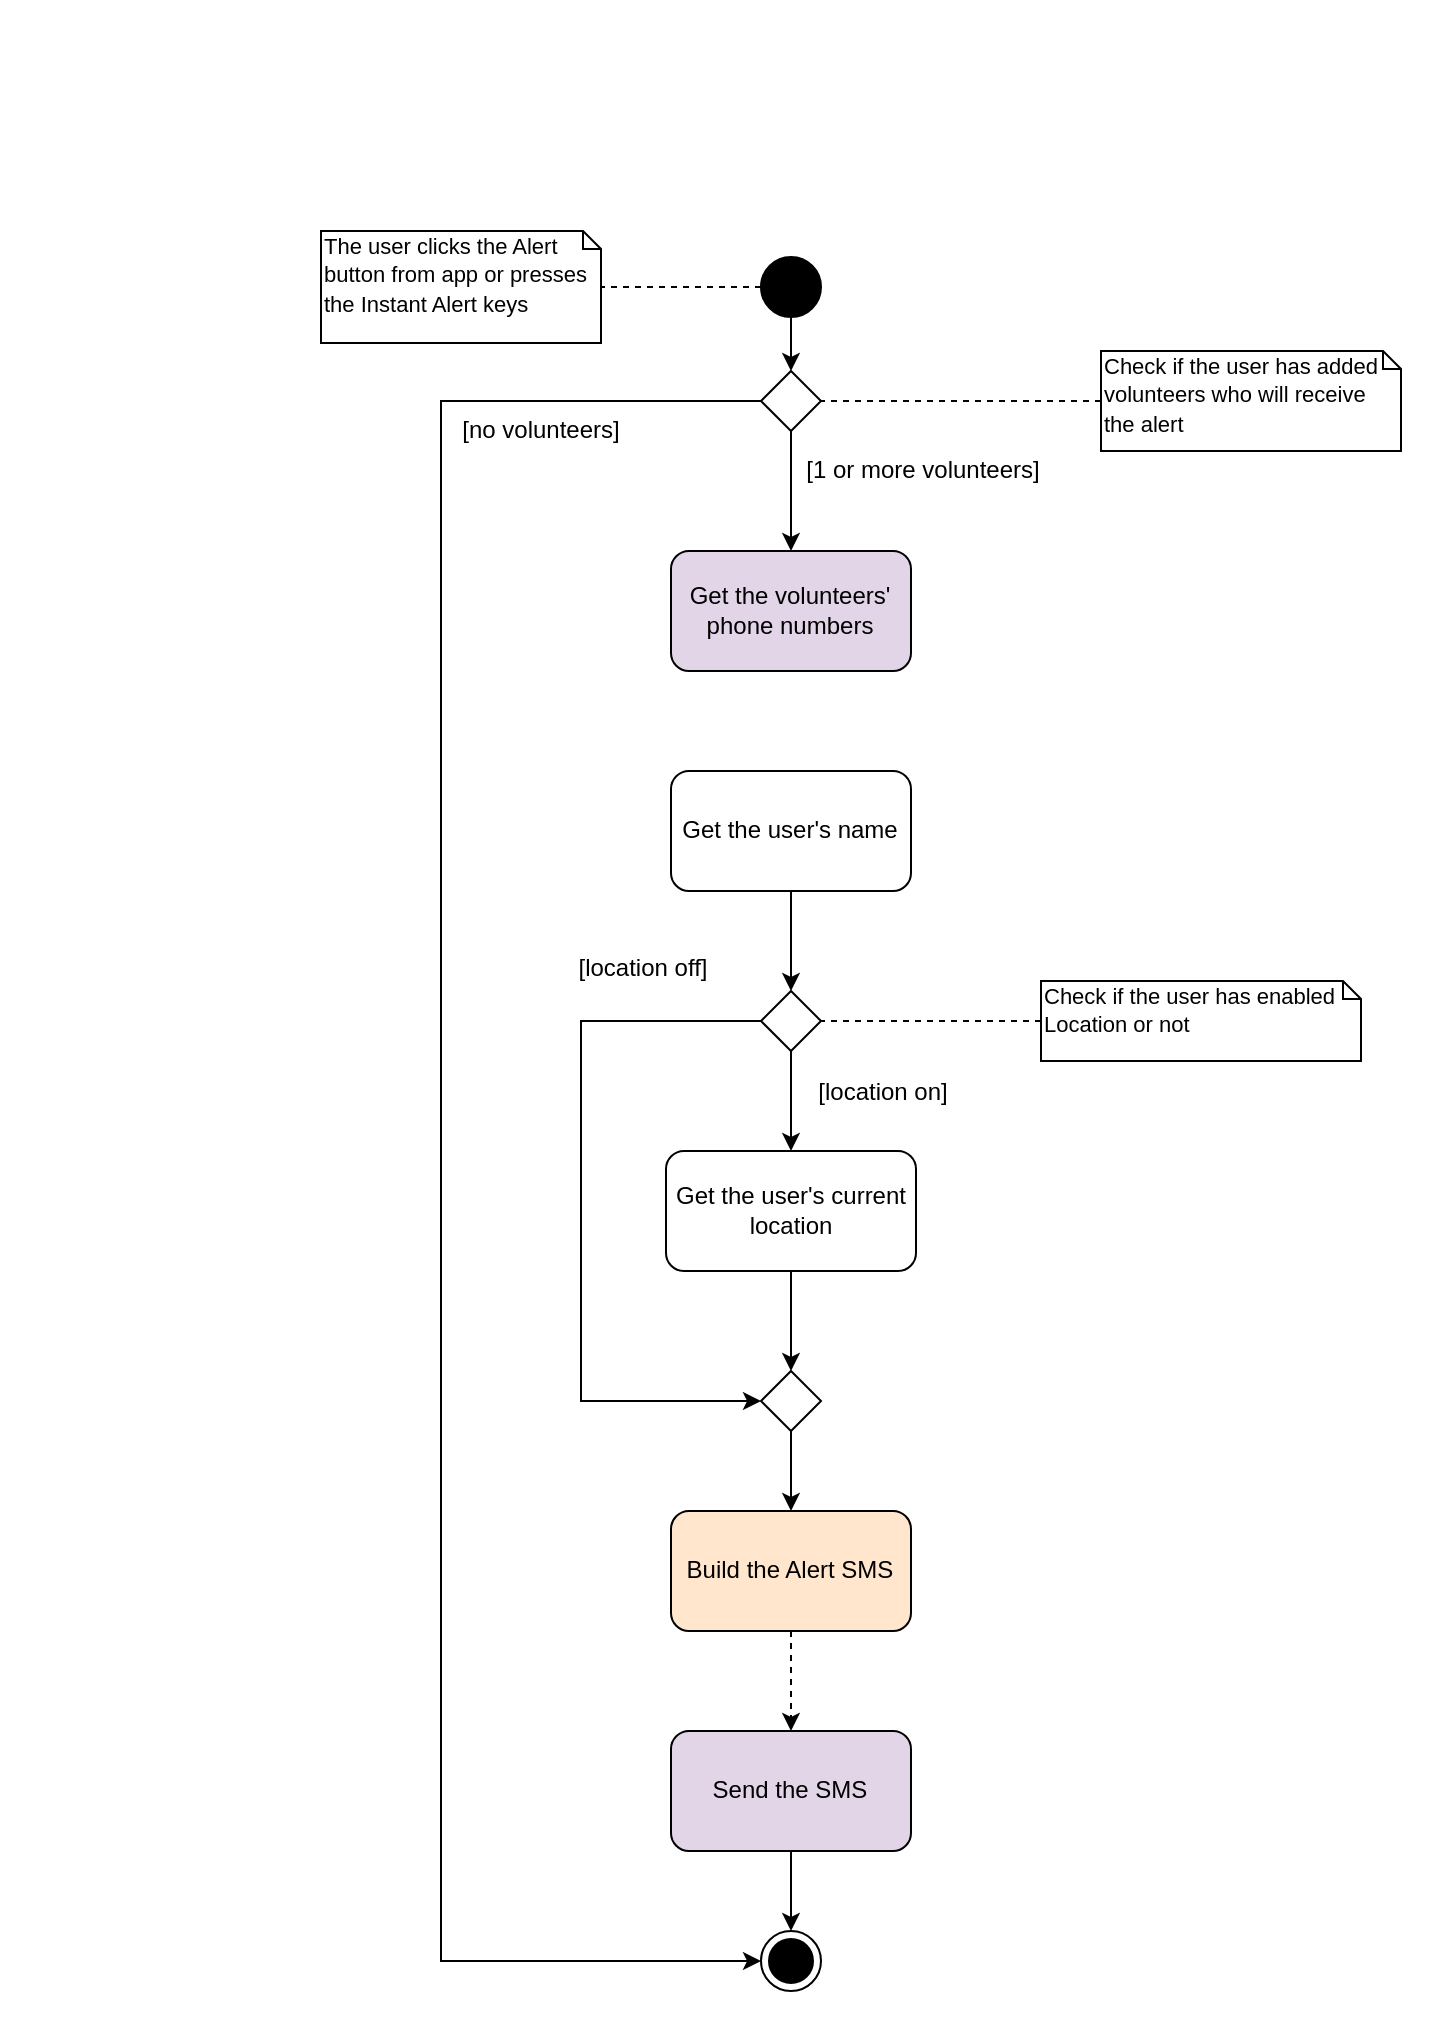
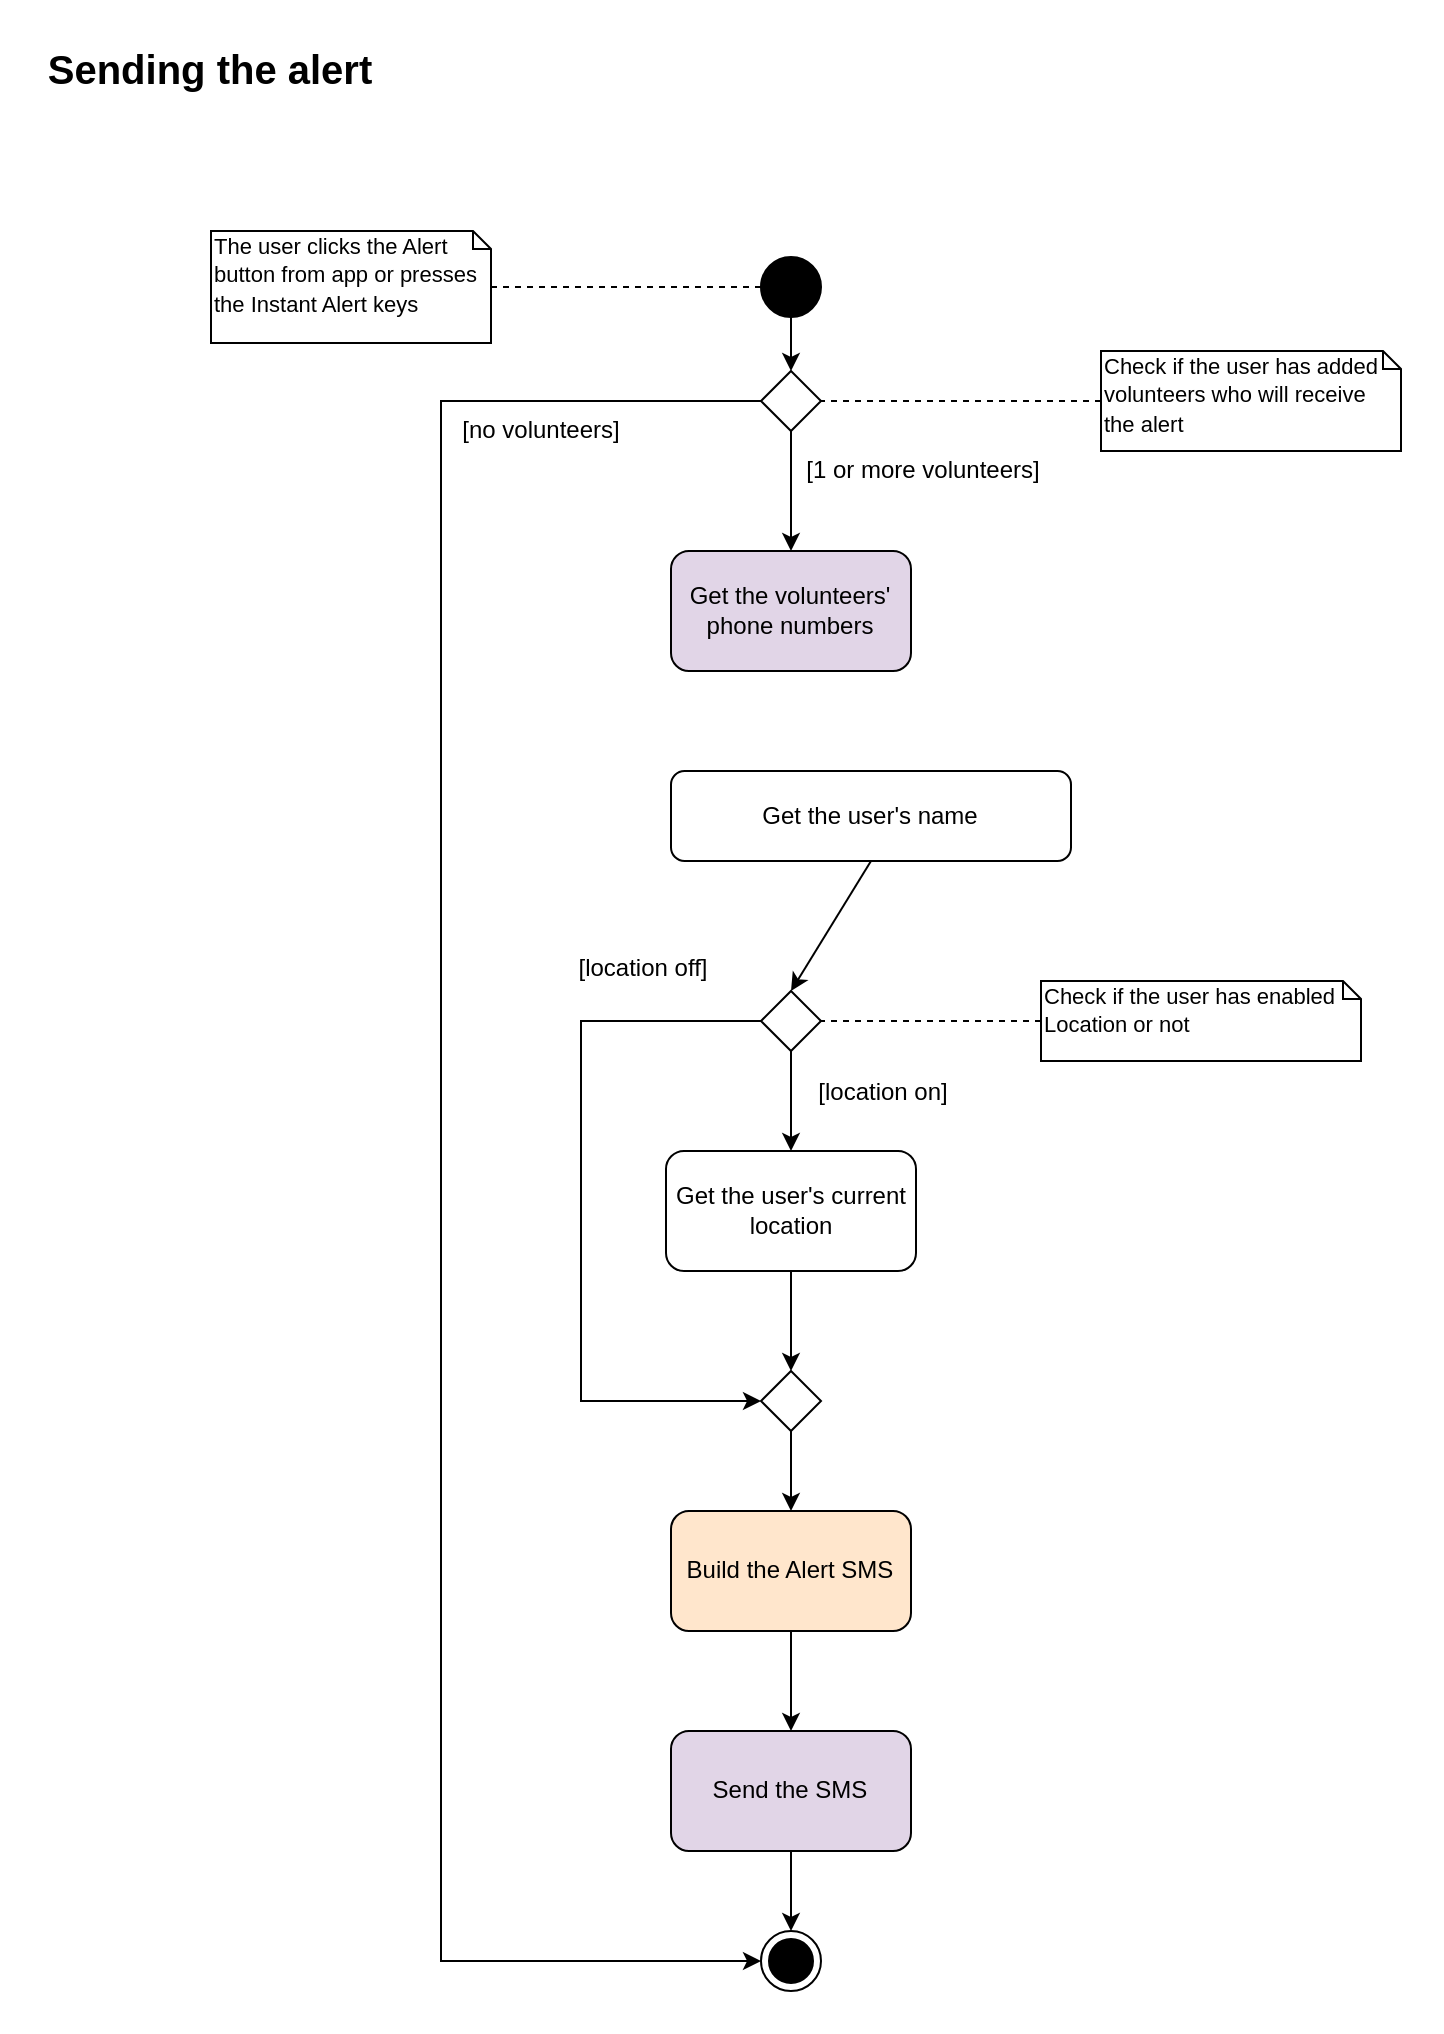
node "Sending the alert": added
node "The user clicks the Alert button from app or presses the Instant Alert keys": moved (461, 287) -> (351, 287)
node "Get the user's name": size 240x120 -> 400x90
edge "Build the Alert SMS" -> "Send the SMS": style dashed -> solid
